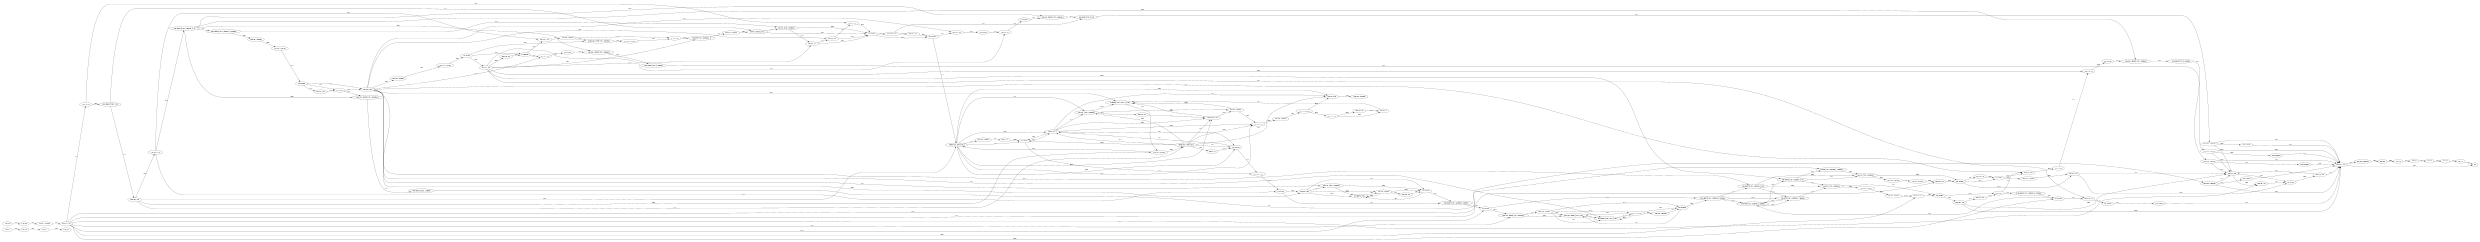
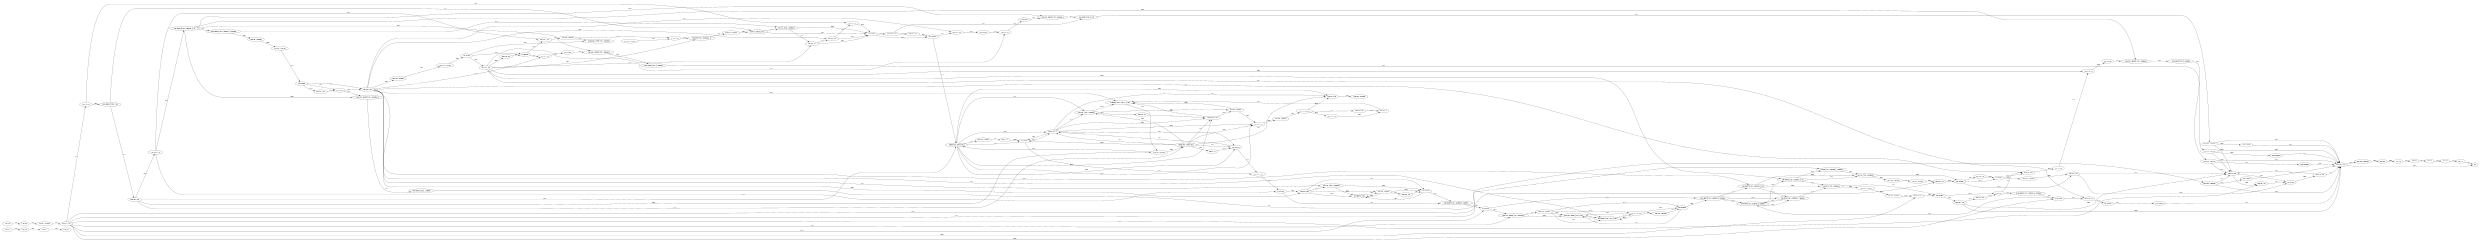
edge "movzx eax , byte [ rax + address ]" -> "and eax , address": removed, label "DFG"
edge "sub rcx , rdx" -> "mov rdx , rsi": now "shr rdx , address" -> "mov rdx , rsi"
